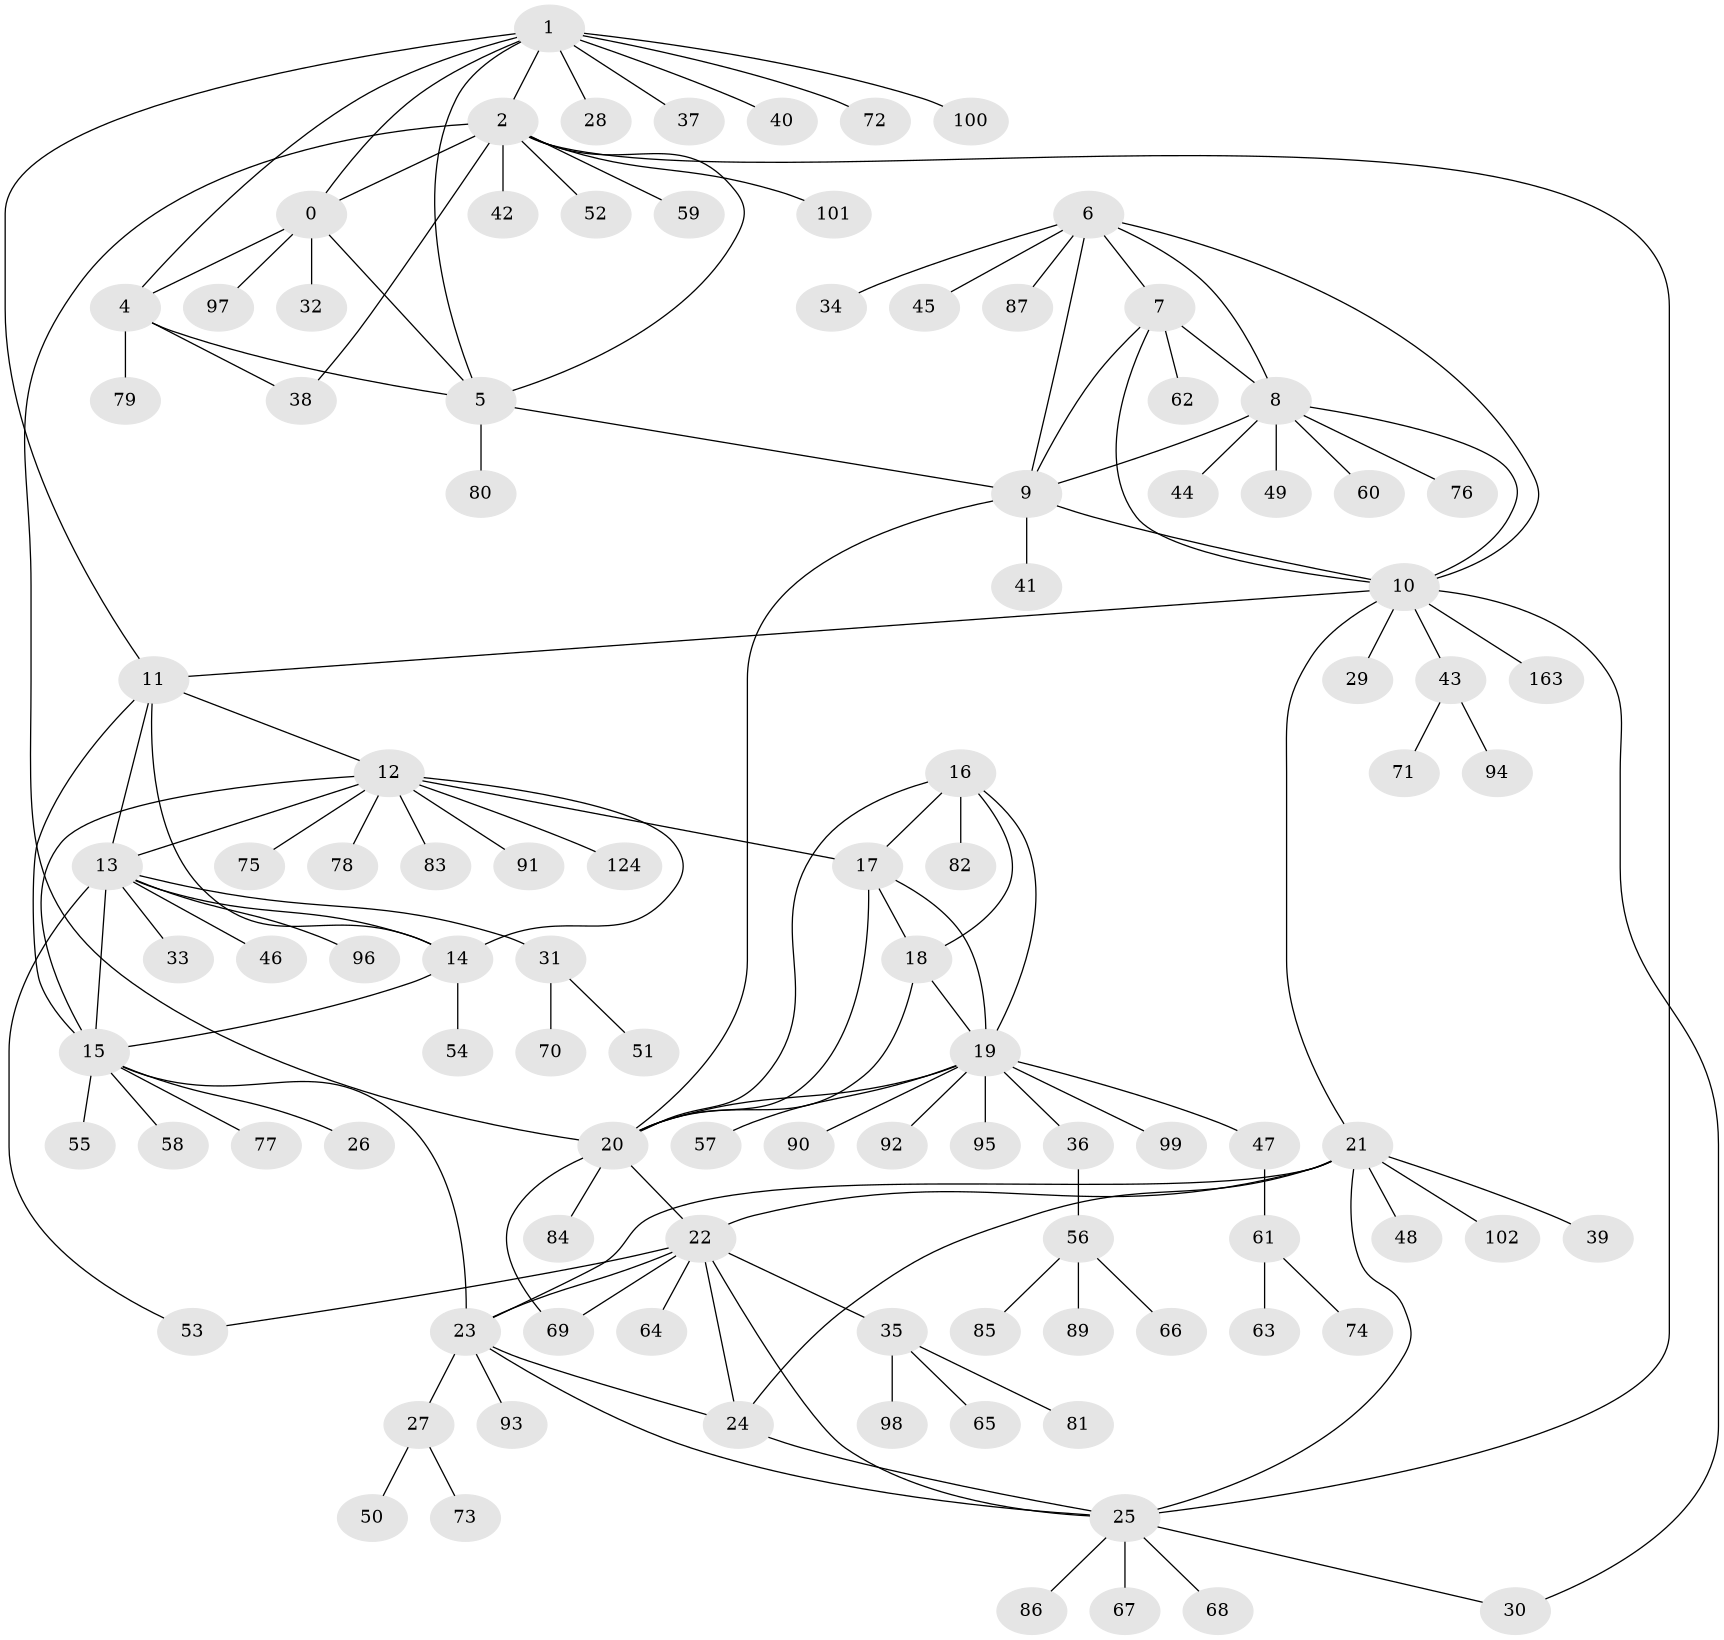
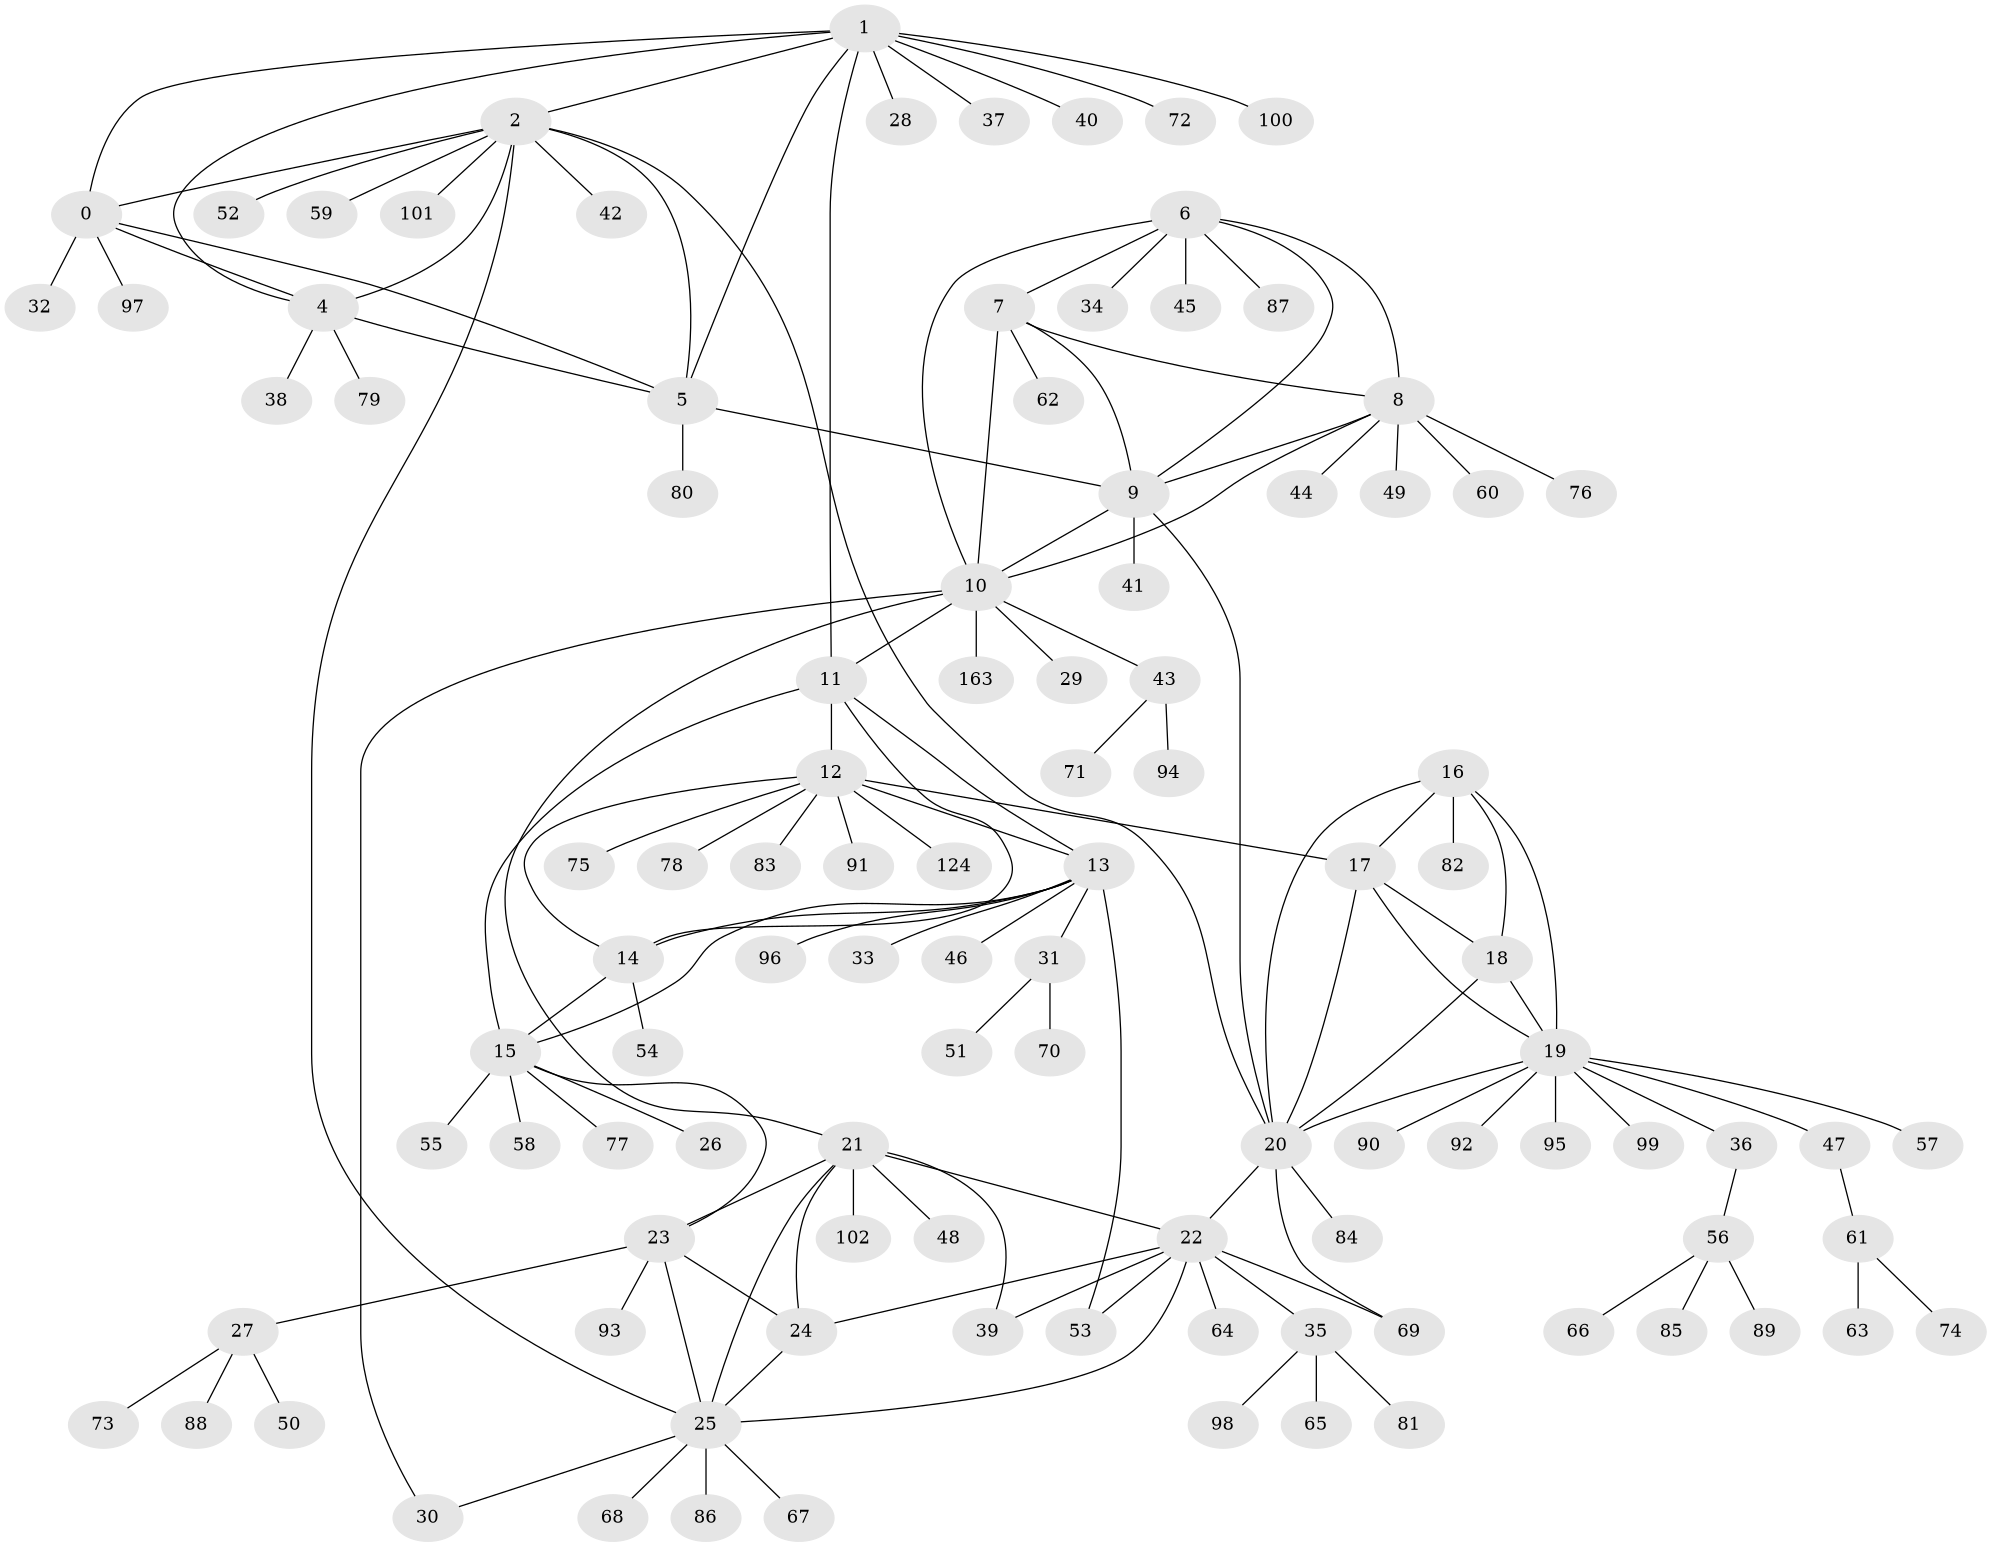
edge "2" -- "38": now "2" -- "4"
edge "12" -- "15": removed
edge "22" -- "23": now "22" -- "39"
node "88": added
